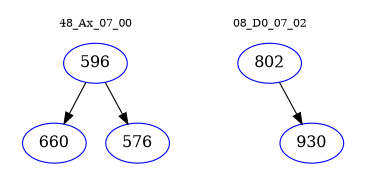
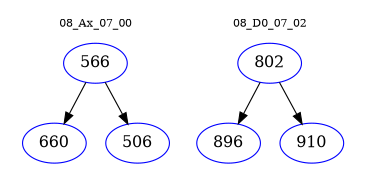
cluster "48_Ax_07_00": label "48_Ax_07_00" -> "08_Ax_07_00"
node "596": label "596" -> "566"
node "576": label "576" -> "506"
node "896": added
node "930": label "930" -> "910"
